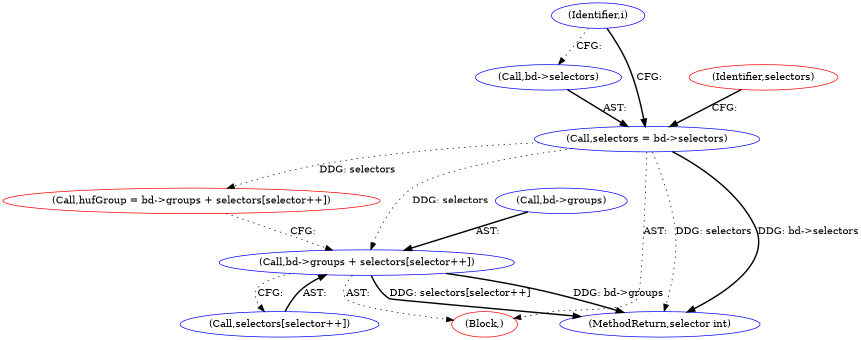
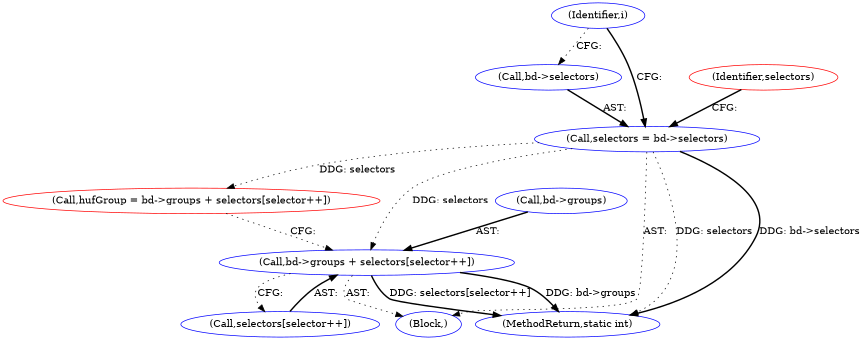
node "(Block,)": color red -> blue
node "(MethodReturn,selector int)": label "(MethodReturn,selector int)" -> "(MethodReturn,static int)"
